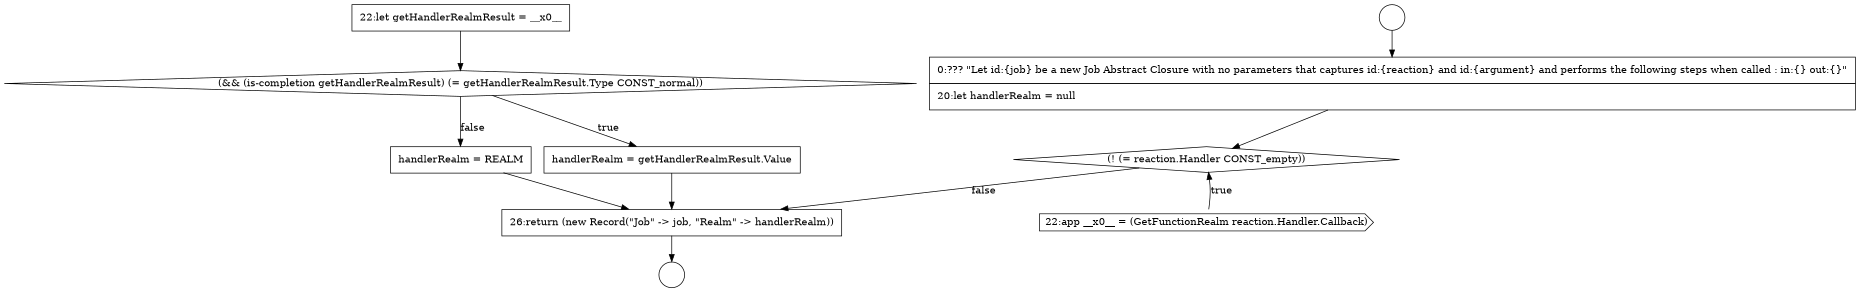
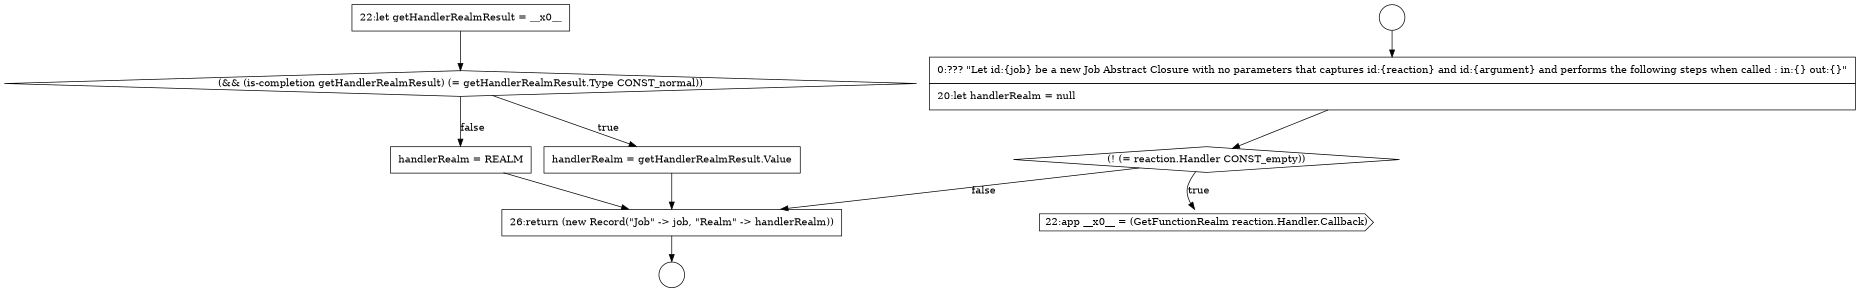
edge "22:app __x0__ = (GetFunctionRealm reaction.Handler.Callback)" -> "(! (= reaction.Handler CONST_empty))": reversed
